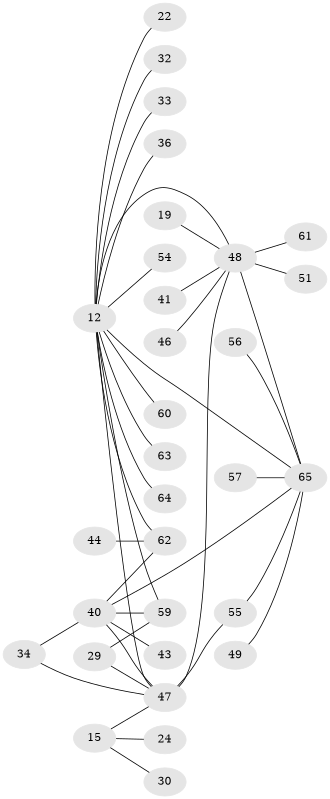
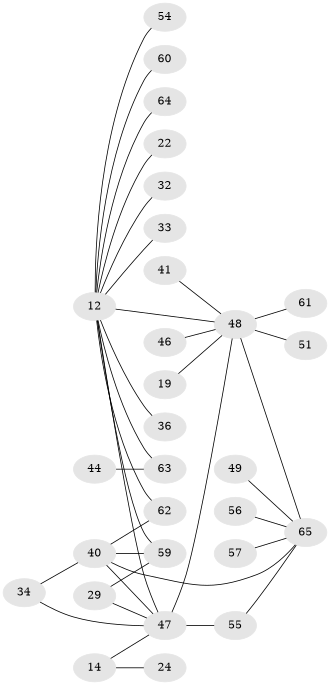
edge "12" -- "65": removed
edge "44" -- "62": now "44" -- "63"
node "43": removed
node "15": label "15" -> "14"
node "30": removed
